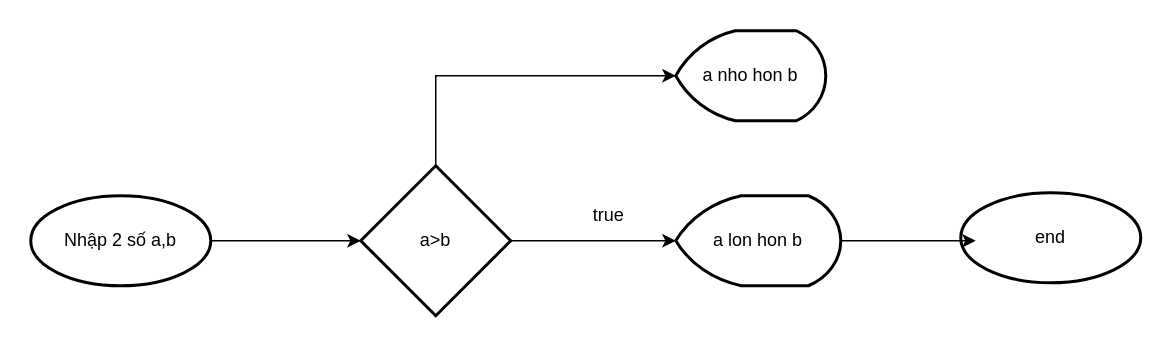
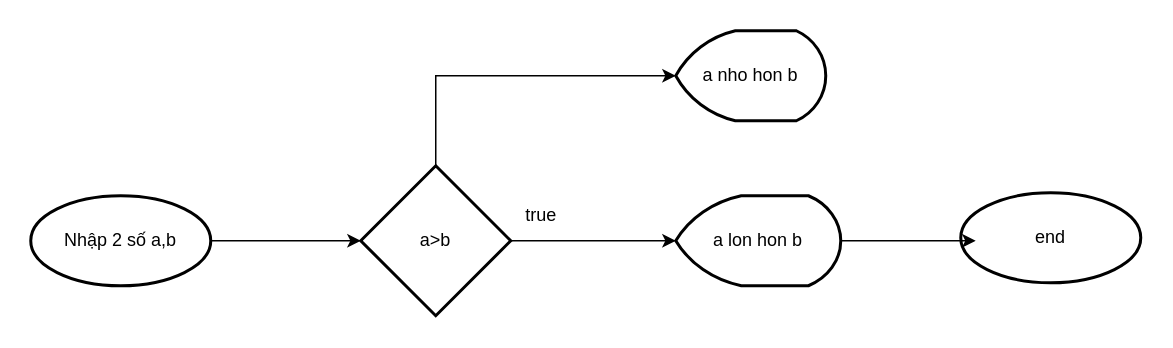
node "true": moved (608, 215) -> (541, 215)
